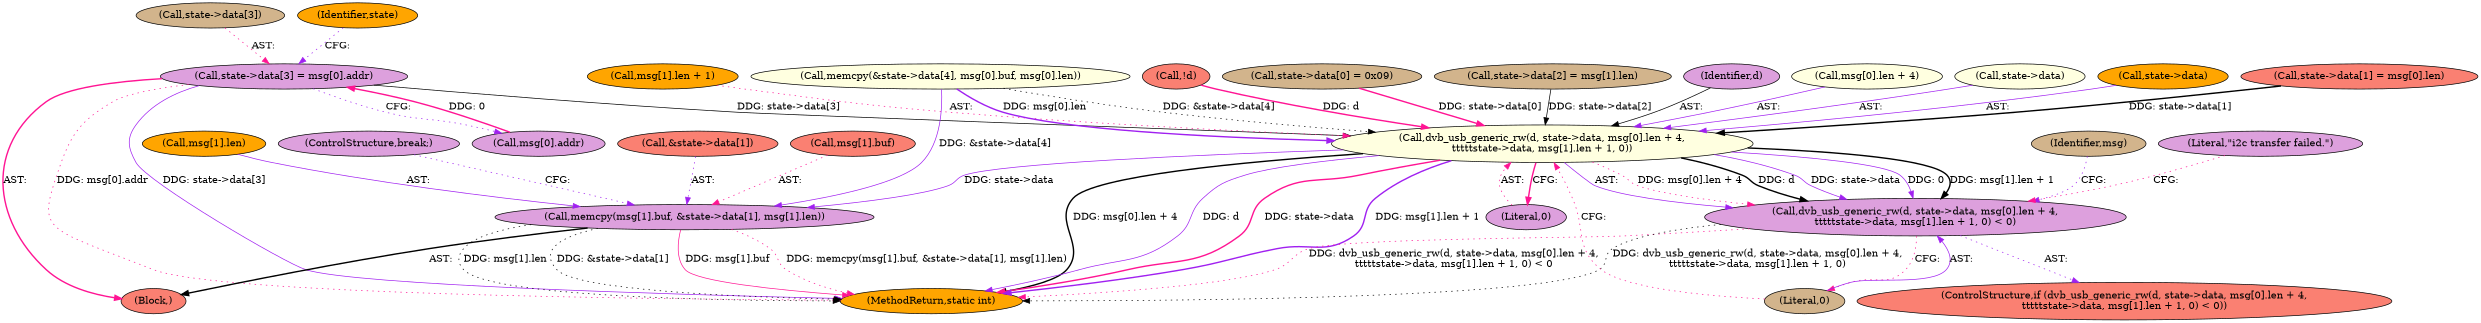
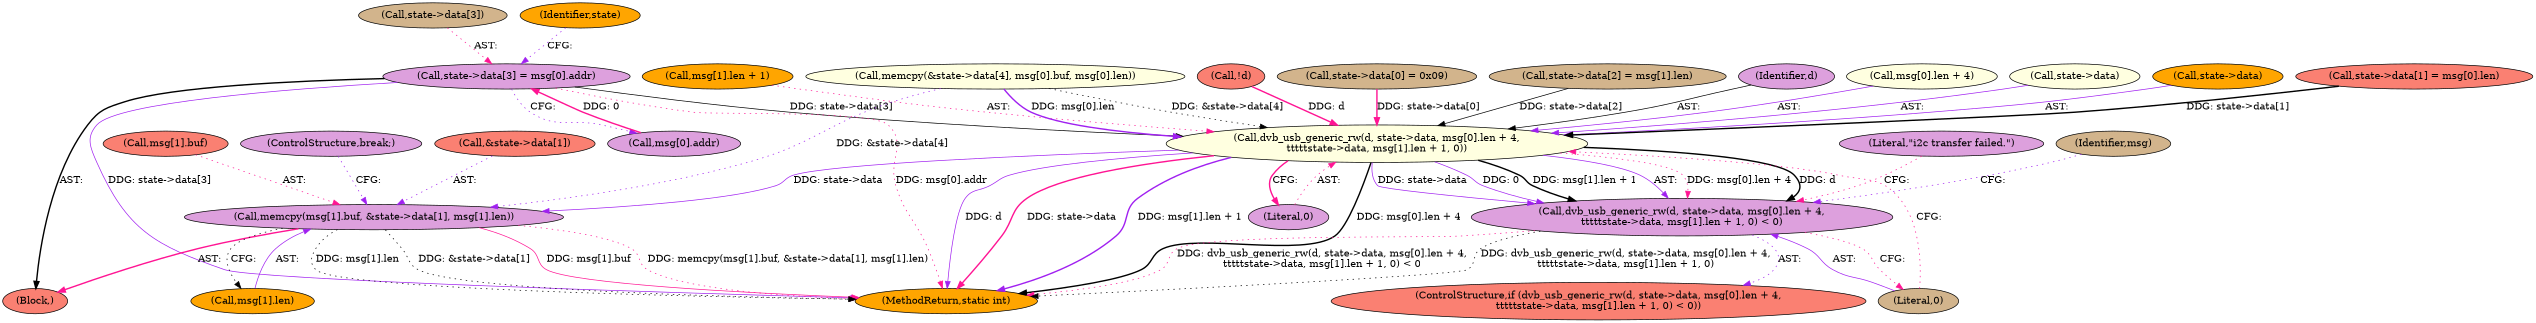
edge "(Call,state->data[3] = msg[0].addr)" -> "(Block,)": color deeppink -> black
edge "(Call,memcpy(&state->data[4], msg[0].buf, msg[0].len))" -> "(Call,memcpy(msg[1].buf, &state->data[1], msg[1].len))": style solid -> dotted
edge "(Call,memcpy(msg[1].buf, &state->data[1], msg[1].len))" -> "(Call,msg[1].len)": added, label "CFG:"
edge "(Call,memcpy(msg[1].buf, &state->data[1], msg[1].len))" -> "(Block,)": color black -> deeppink
